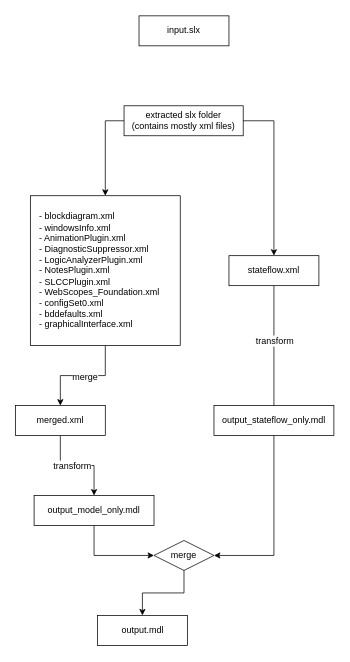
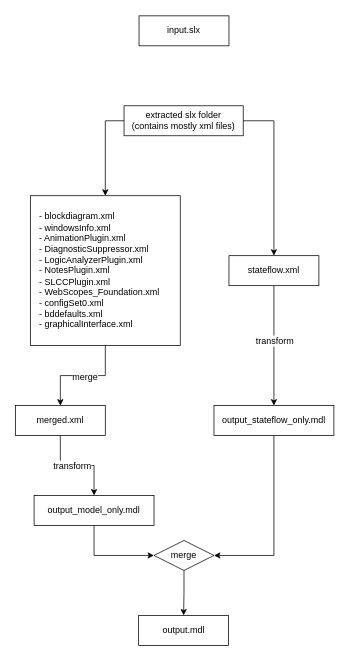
edge "stateflow.xml" -- "output_stateflow_only.mdl": arrowhead none -> classic
node "output.mdl": moved (143, 630) -> (184, 630)
